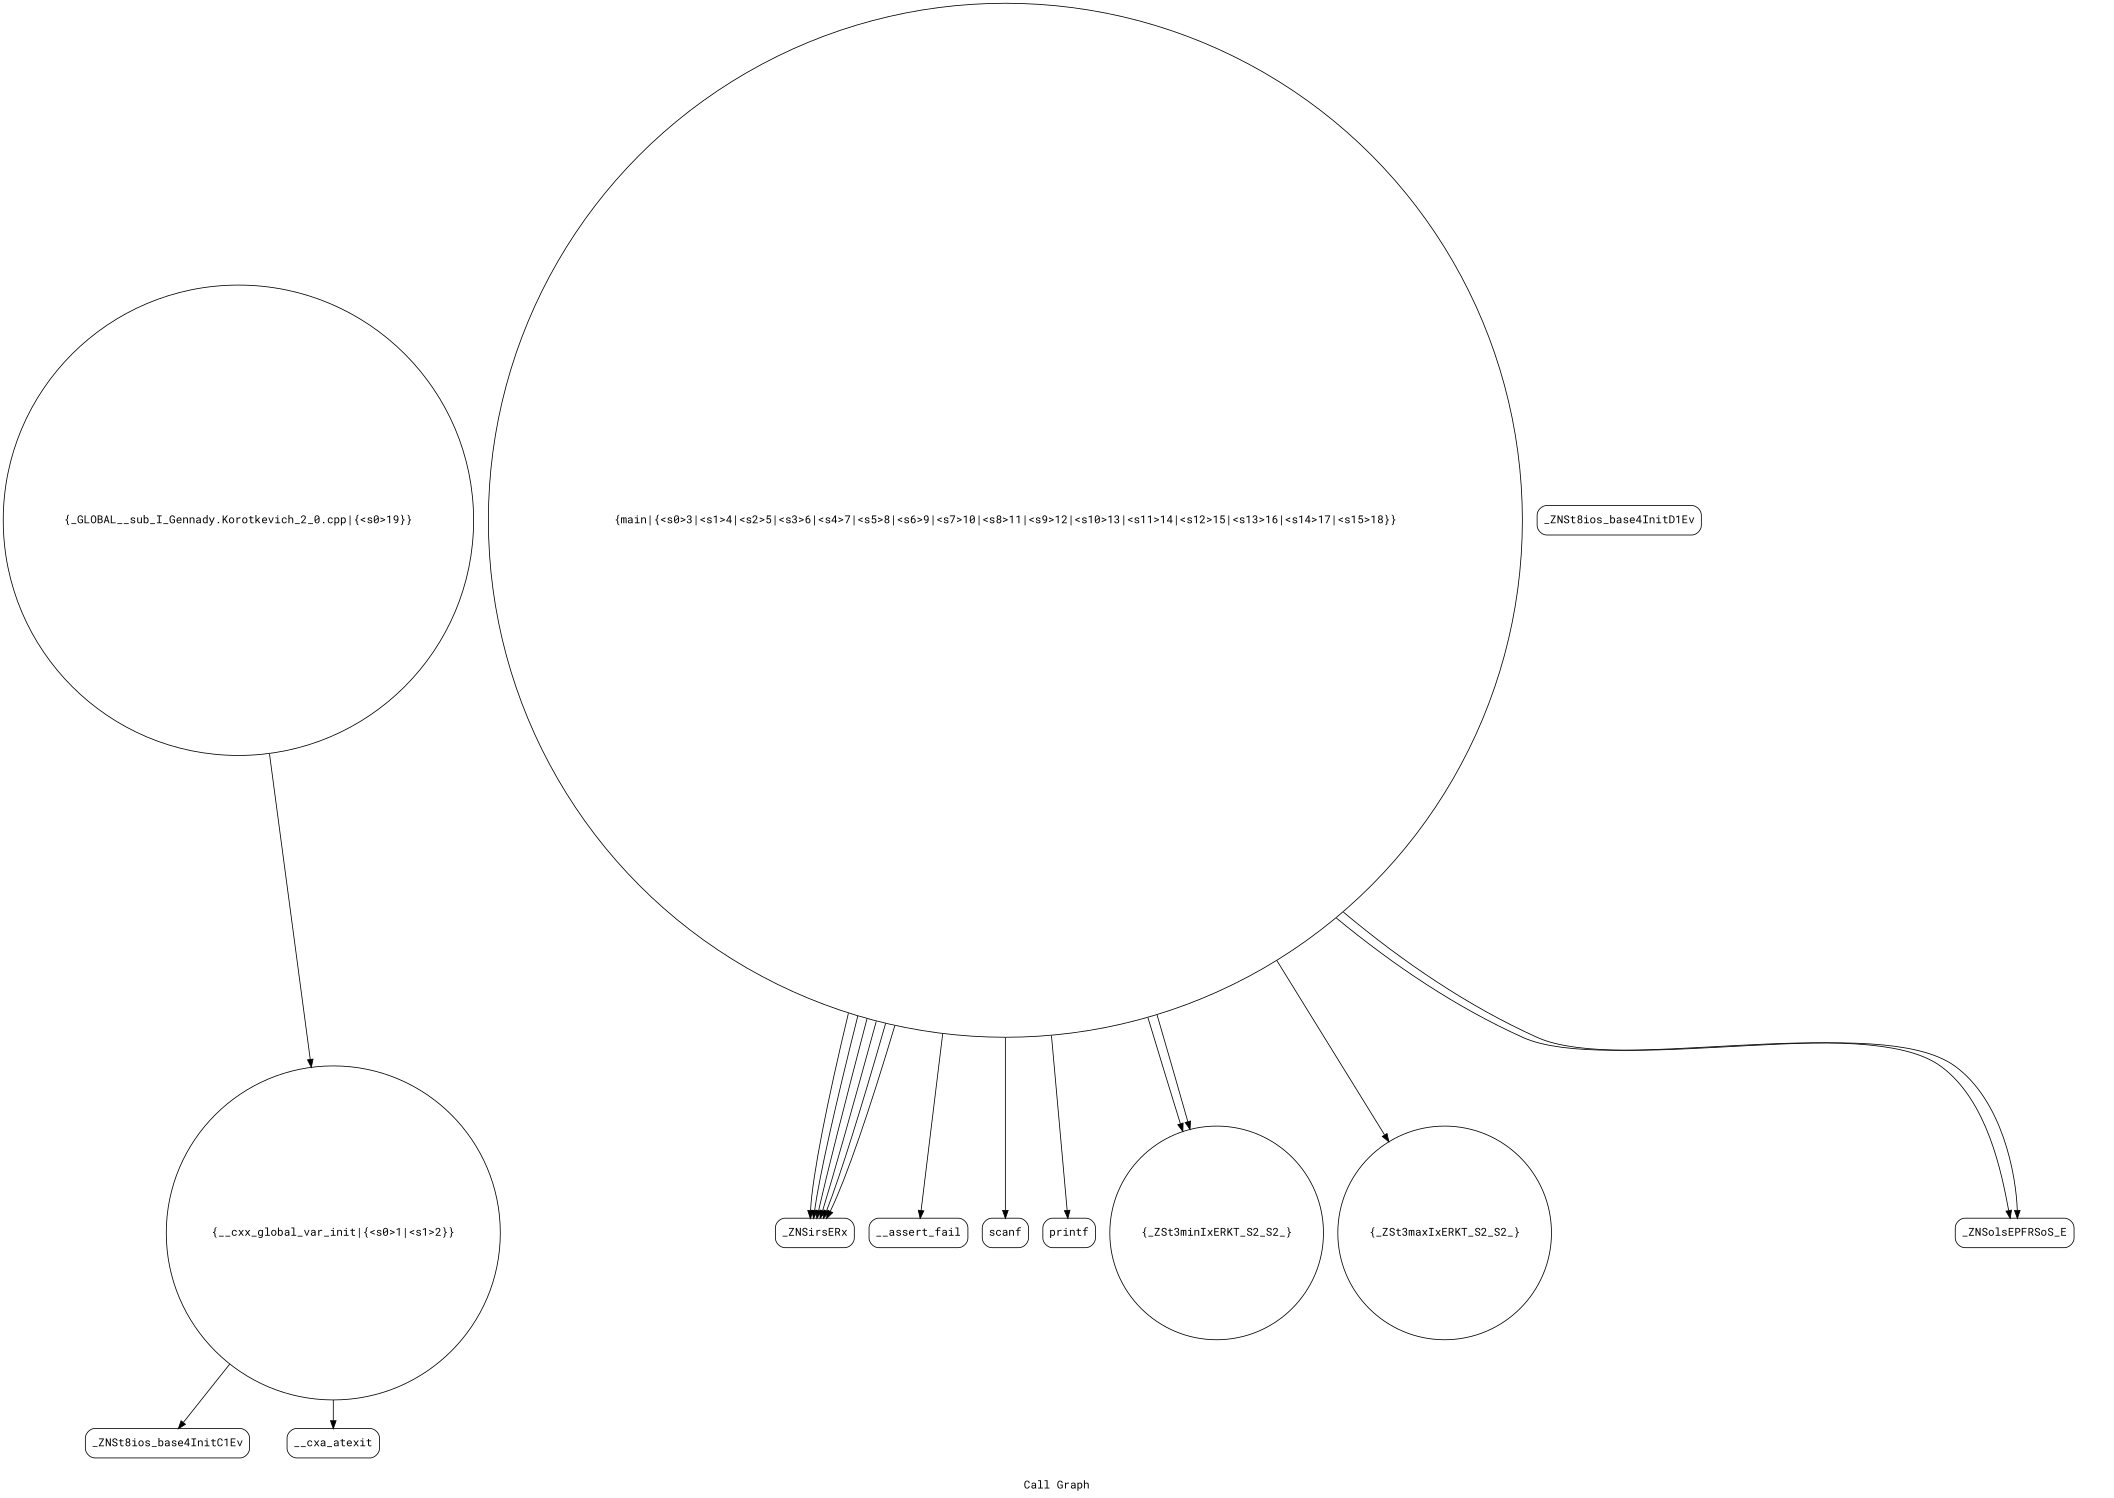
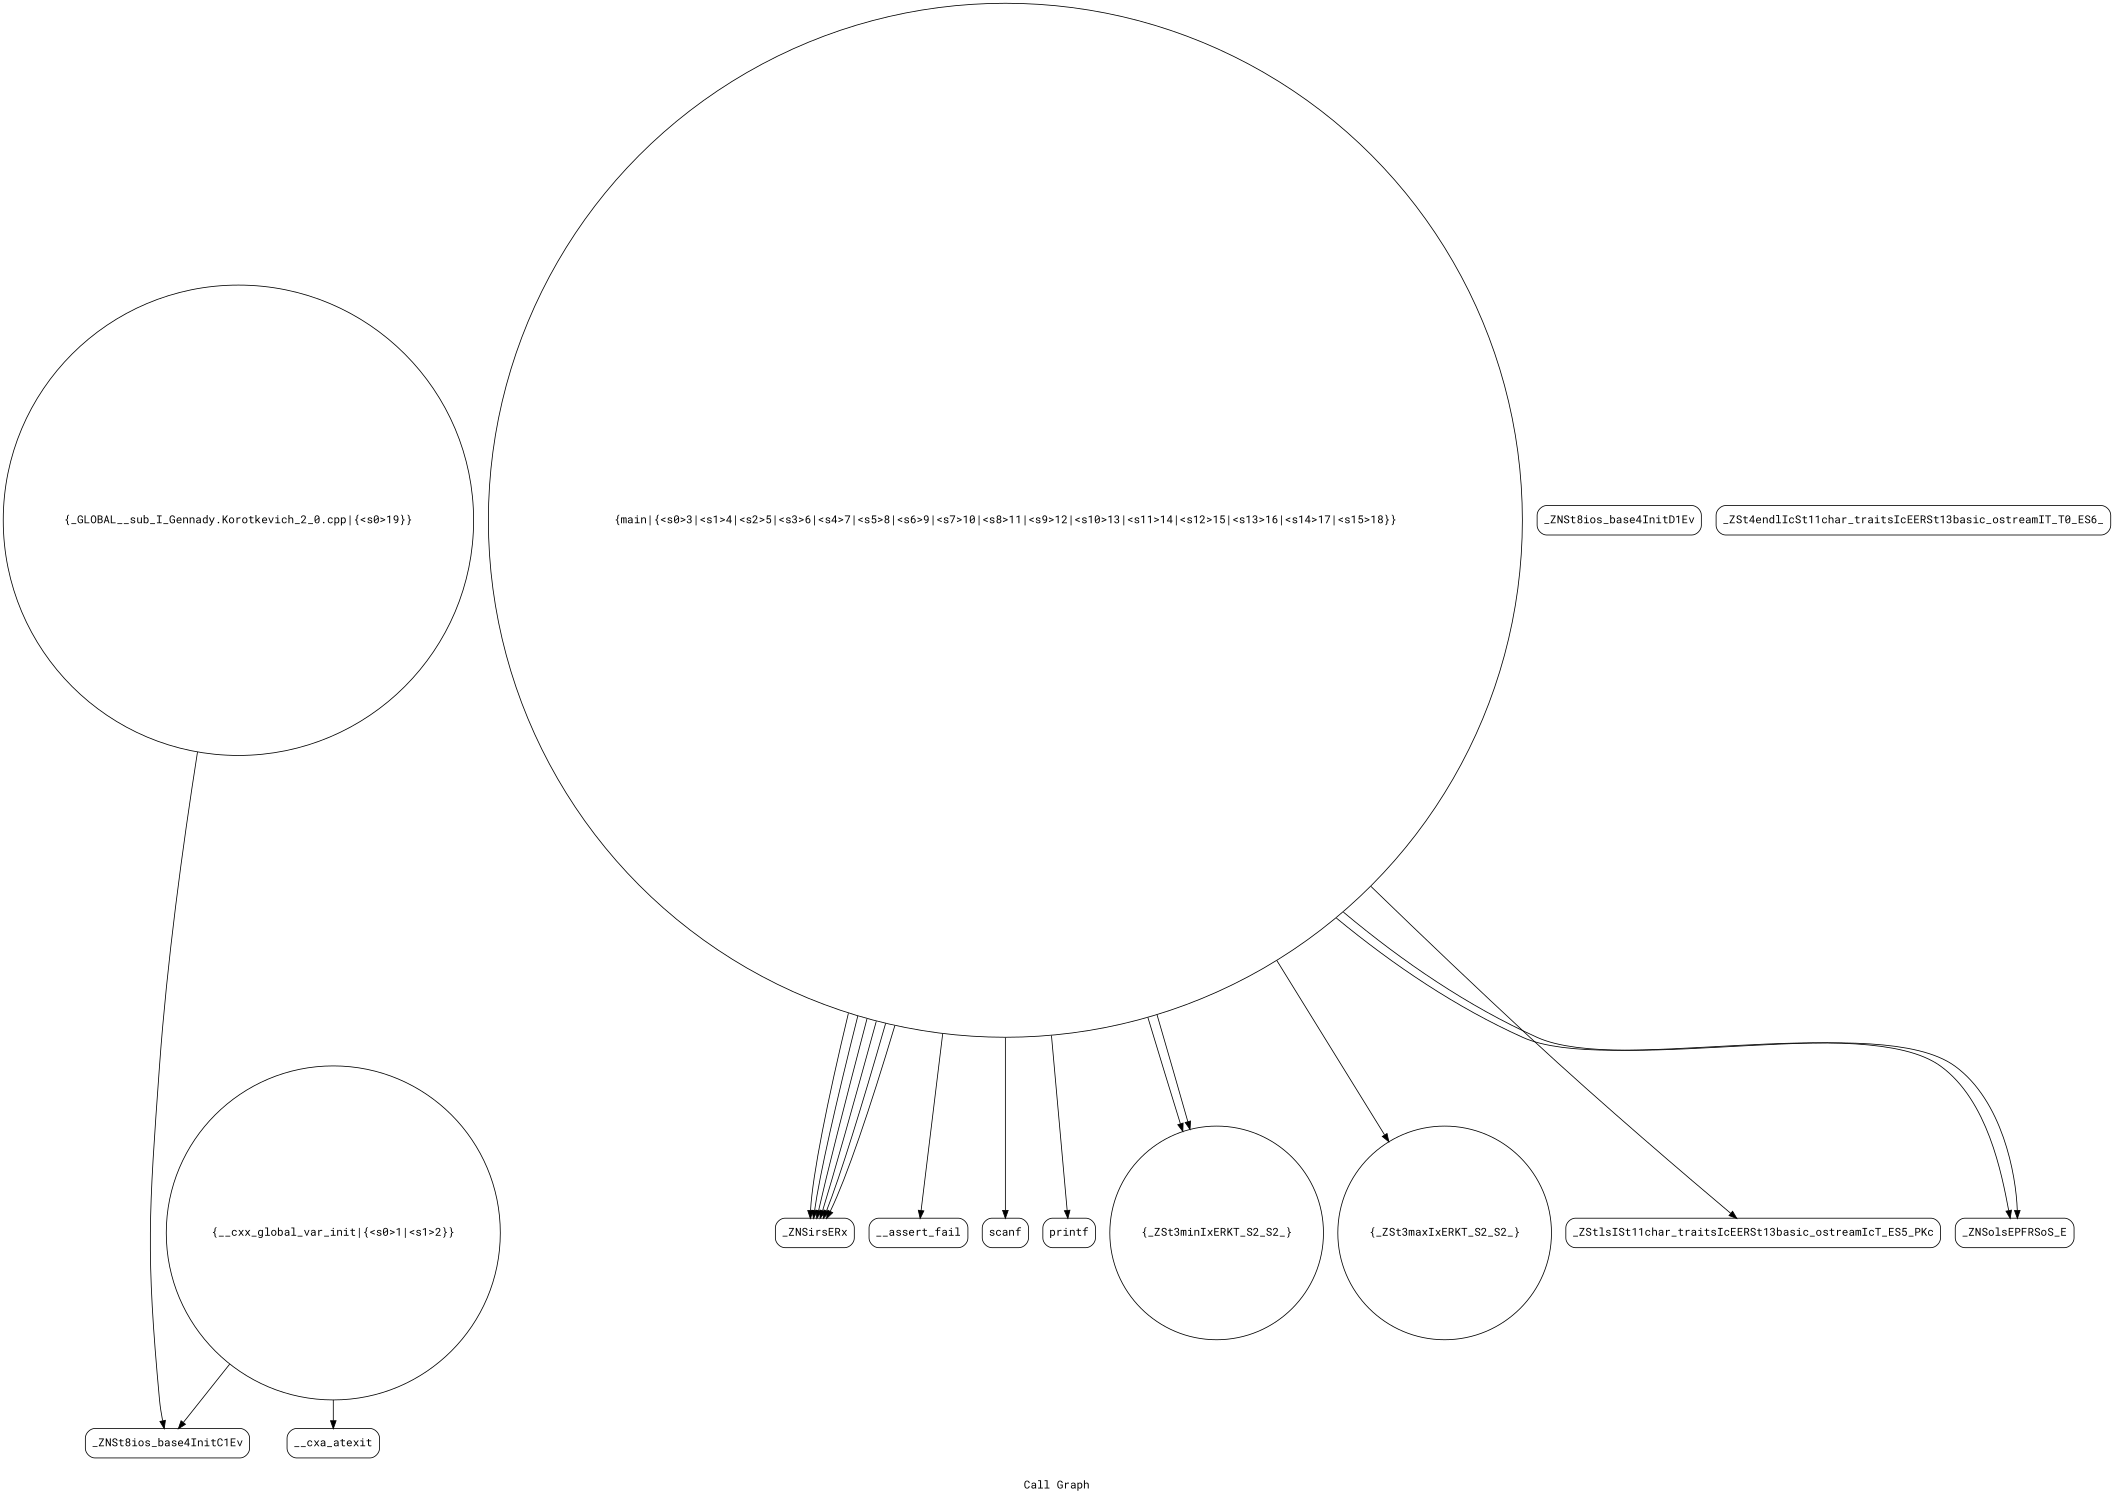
node "_ZSt4endlIcSt11char_traitsIcEERSt13basic_ostreamIT_T0_ES6_": added
edge "{_GLOBAL__sub_I_Gennady.Korotkevich_2_0.cpp|{<s0>19}}" -> "{__cxx_global_var_init|{<s0>1|<s1>2}}": now "{_GLOBAL__sub_I_Gennady.Korotkevich_2_0.cpp|{<s0>19}}" -> "_ZNSt8ios_base4InitC1Ev"
node "_ZStlsISt11char_traitsIcEERSt13basic_ostreamIcT_ES5_PKc": added
